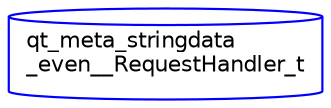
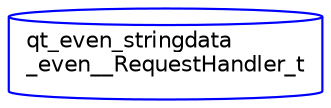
node "qt_meta_stringdata _even__RequestHandler_t": label "qt_meta_stringdata _even__RequestHandler_t" -> "qt_even_stringdata _even__RequestHandler_t"
